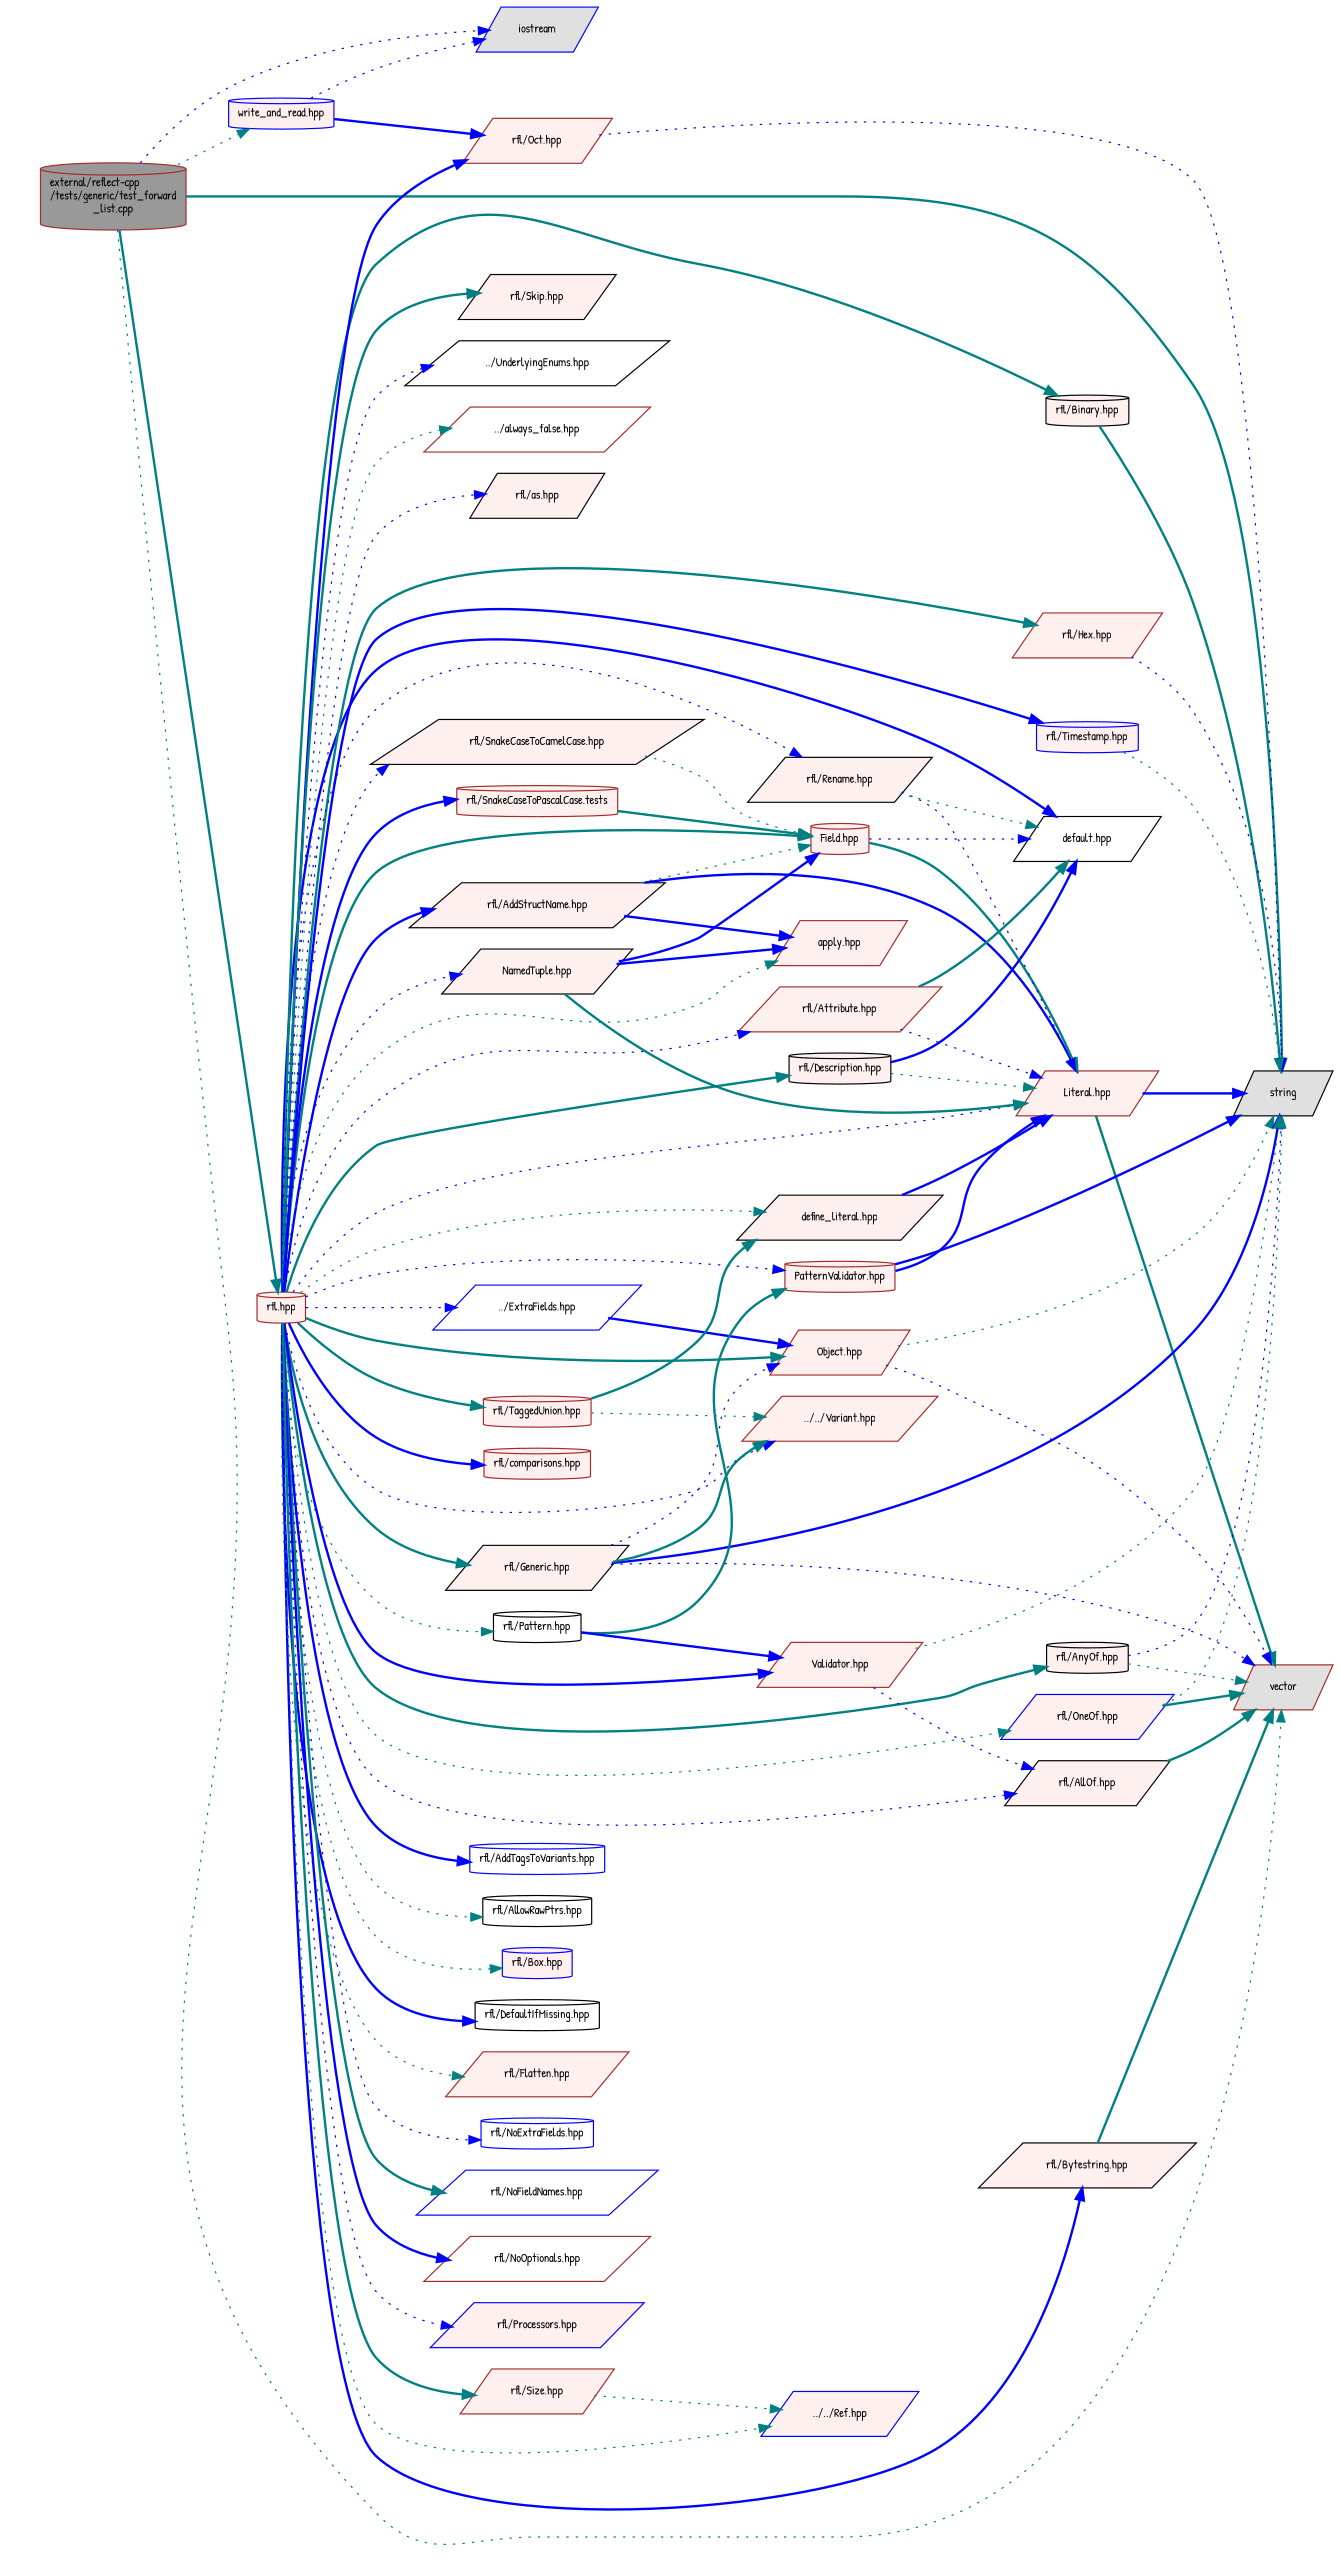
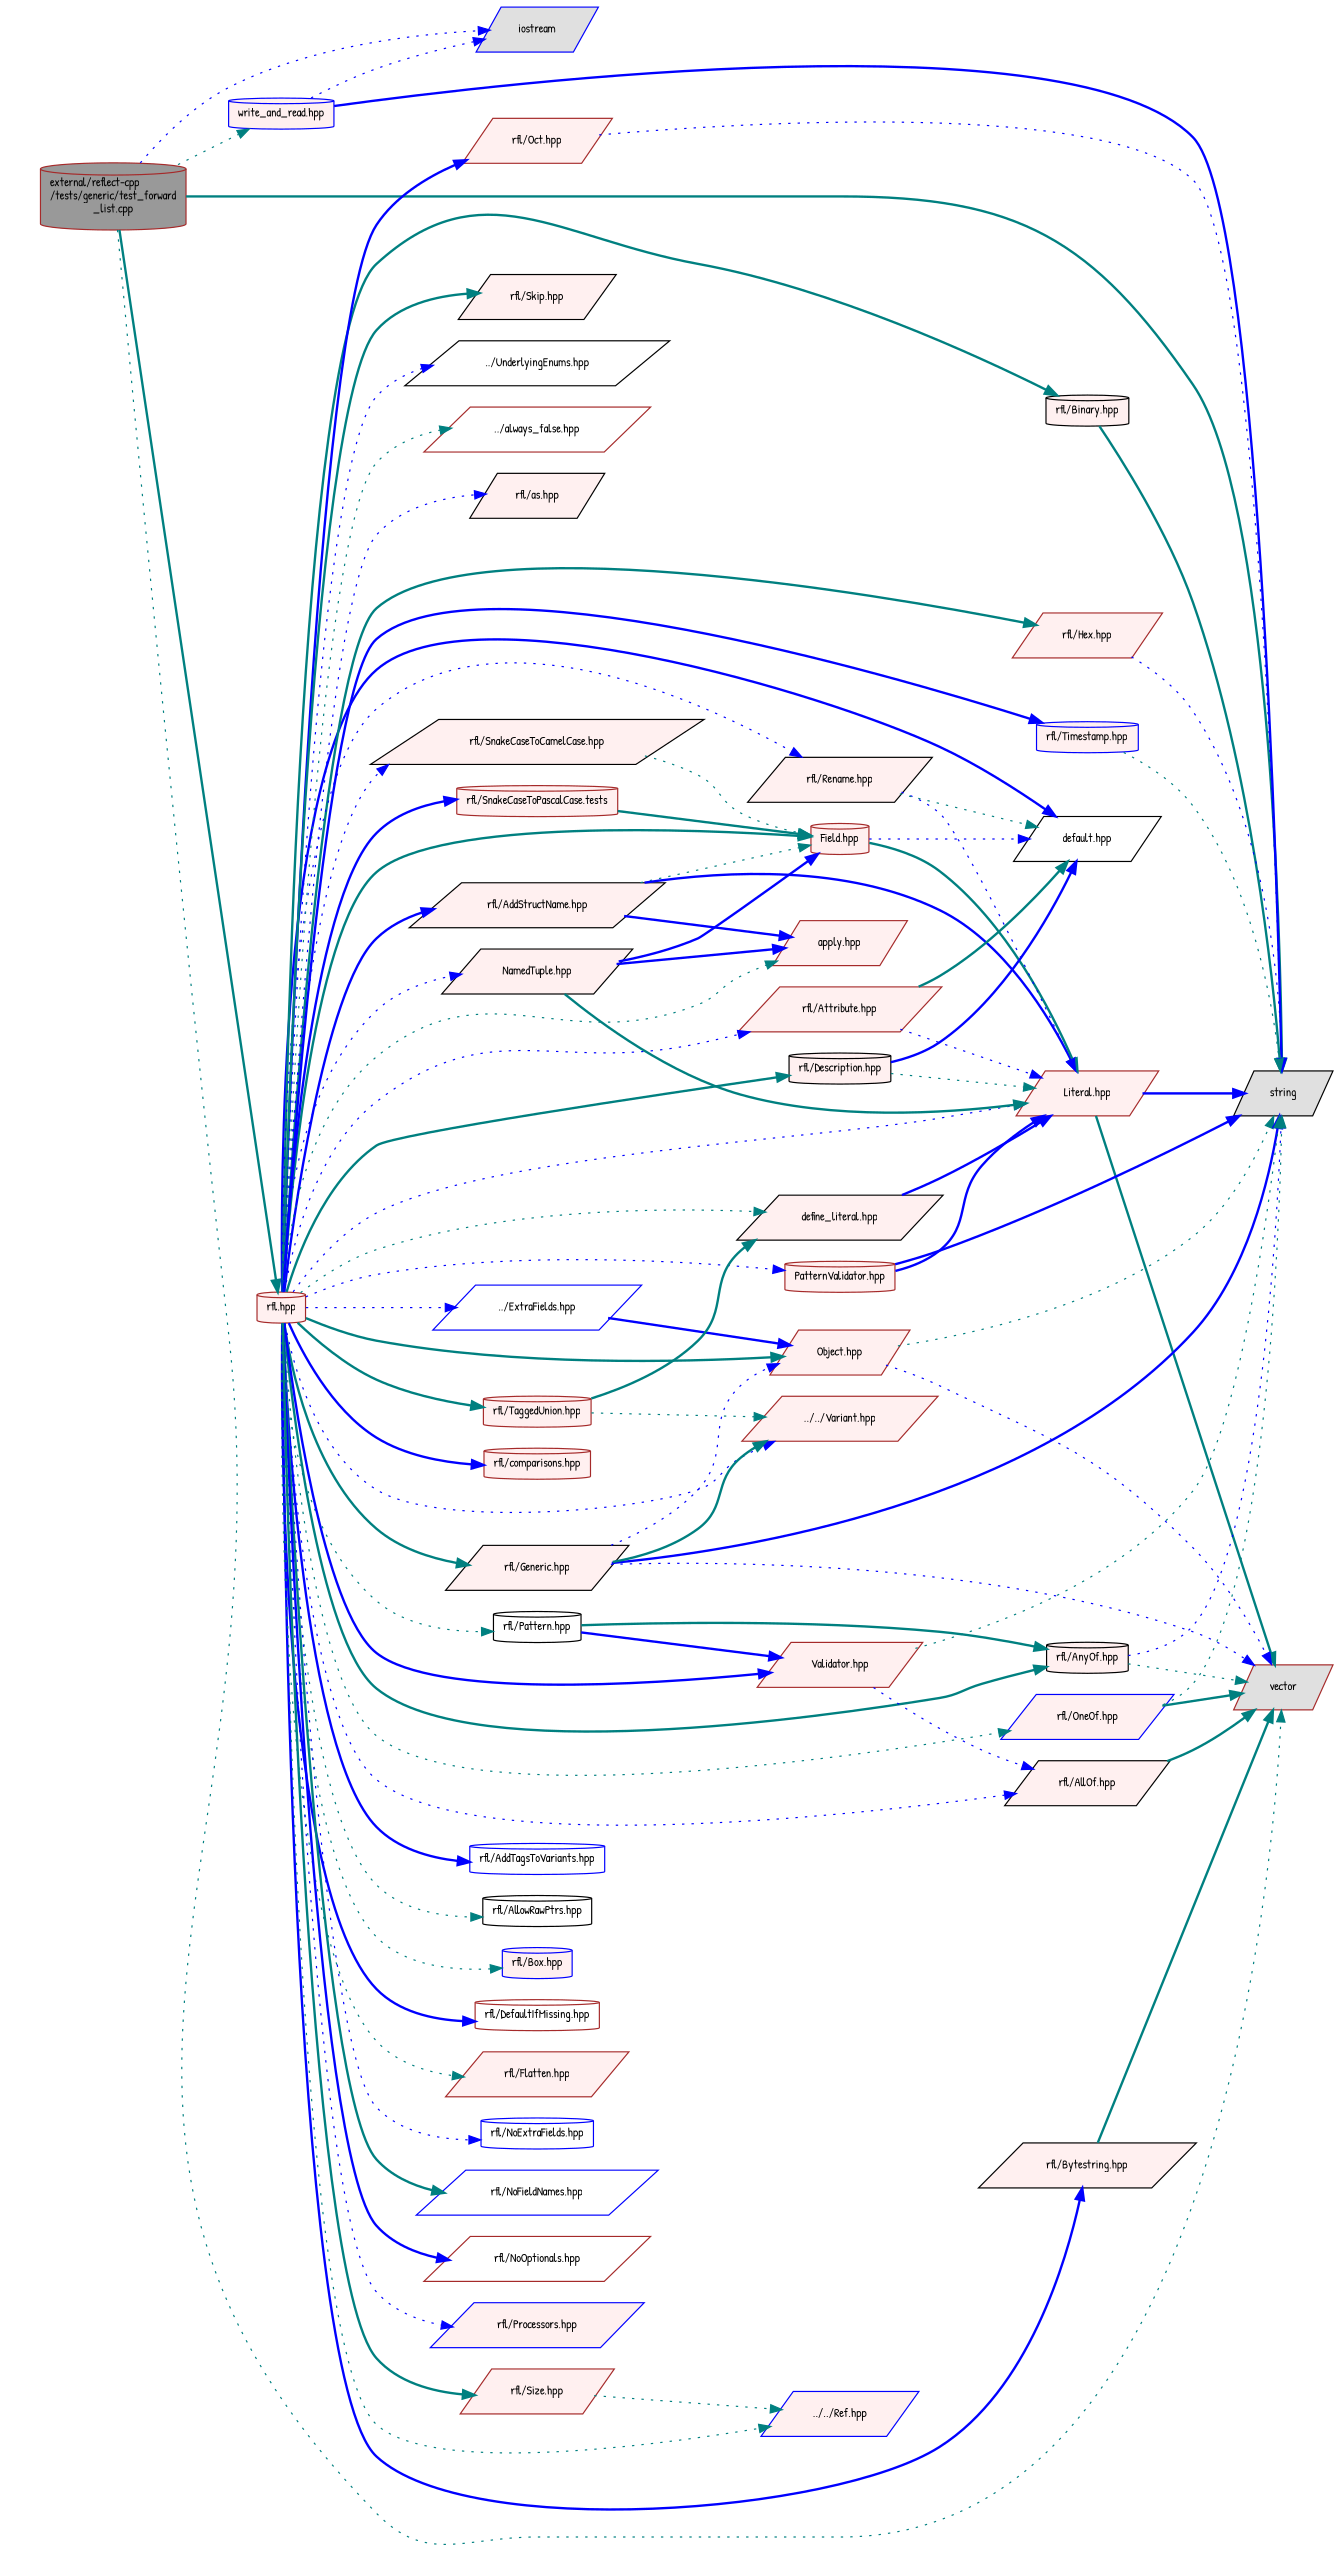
edge "write_and_read.hpp" -> "rfl/Oct.hpp": now "write_and_read.hpp" -> "string"
edge "rfl/Pattern.hpp" -> "PatternValidator.hpp": now "rfl/Pattern.hpp" -> "rfl/AnyOf.hpp"
node "rfl/DefaultIfMissing.hpp": color black -> brown
